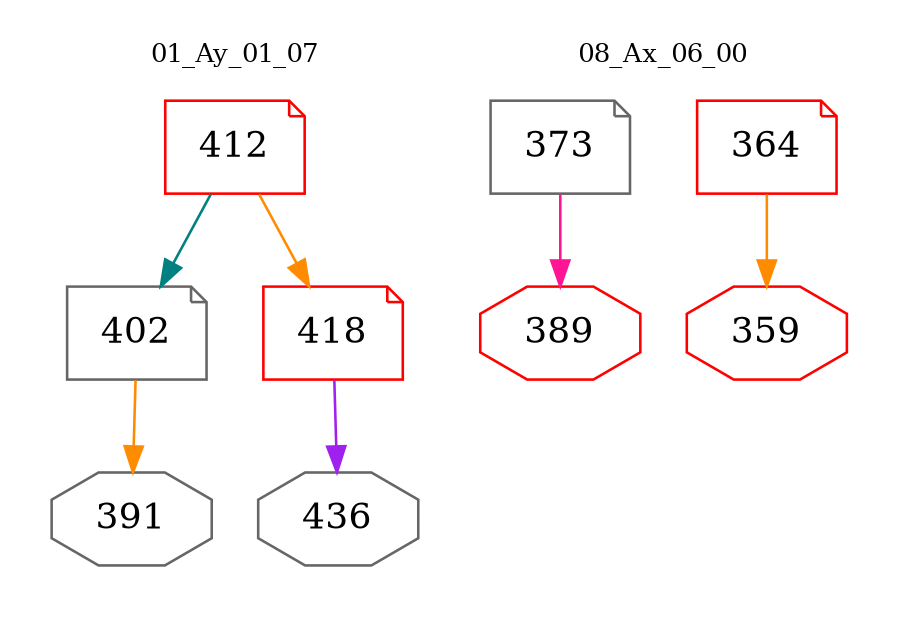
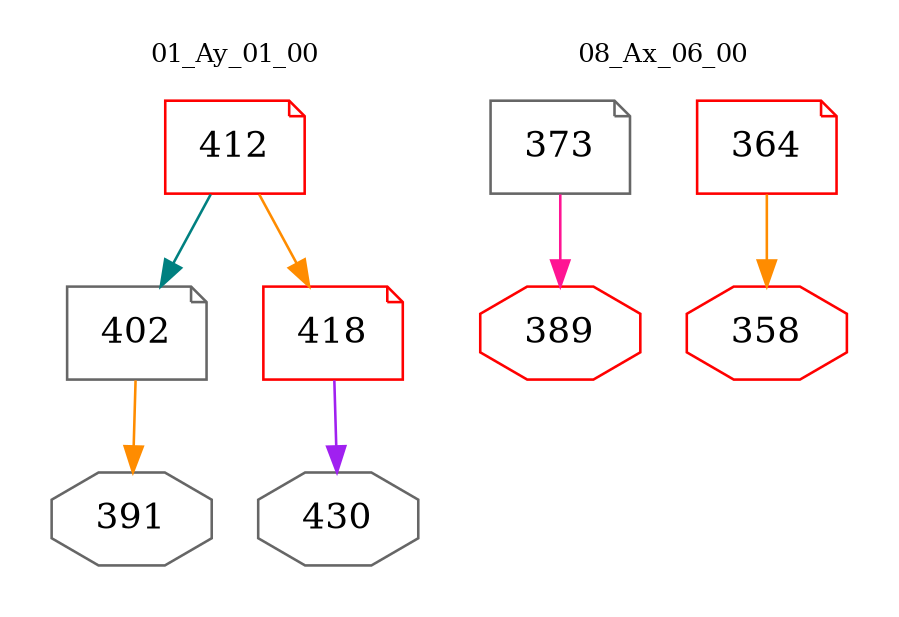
cluster "01_Ay_01_07": label "01_Ay_01_07" -> "01_Ay_01_00"
node "359": label "359" -> "358"
node "436": label "436" -> "430"
